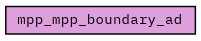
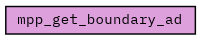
node "mpp_mpp_boundary_ad": label "mpp_mpp_boundary_ad" -> "mpp_get_boundary_ad"
